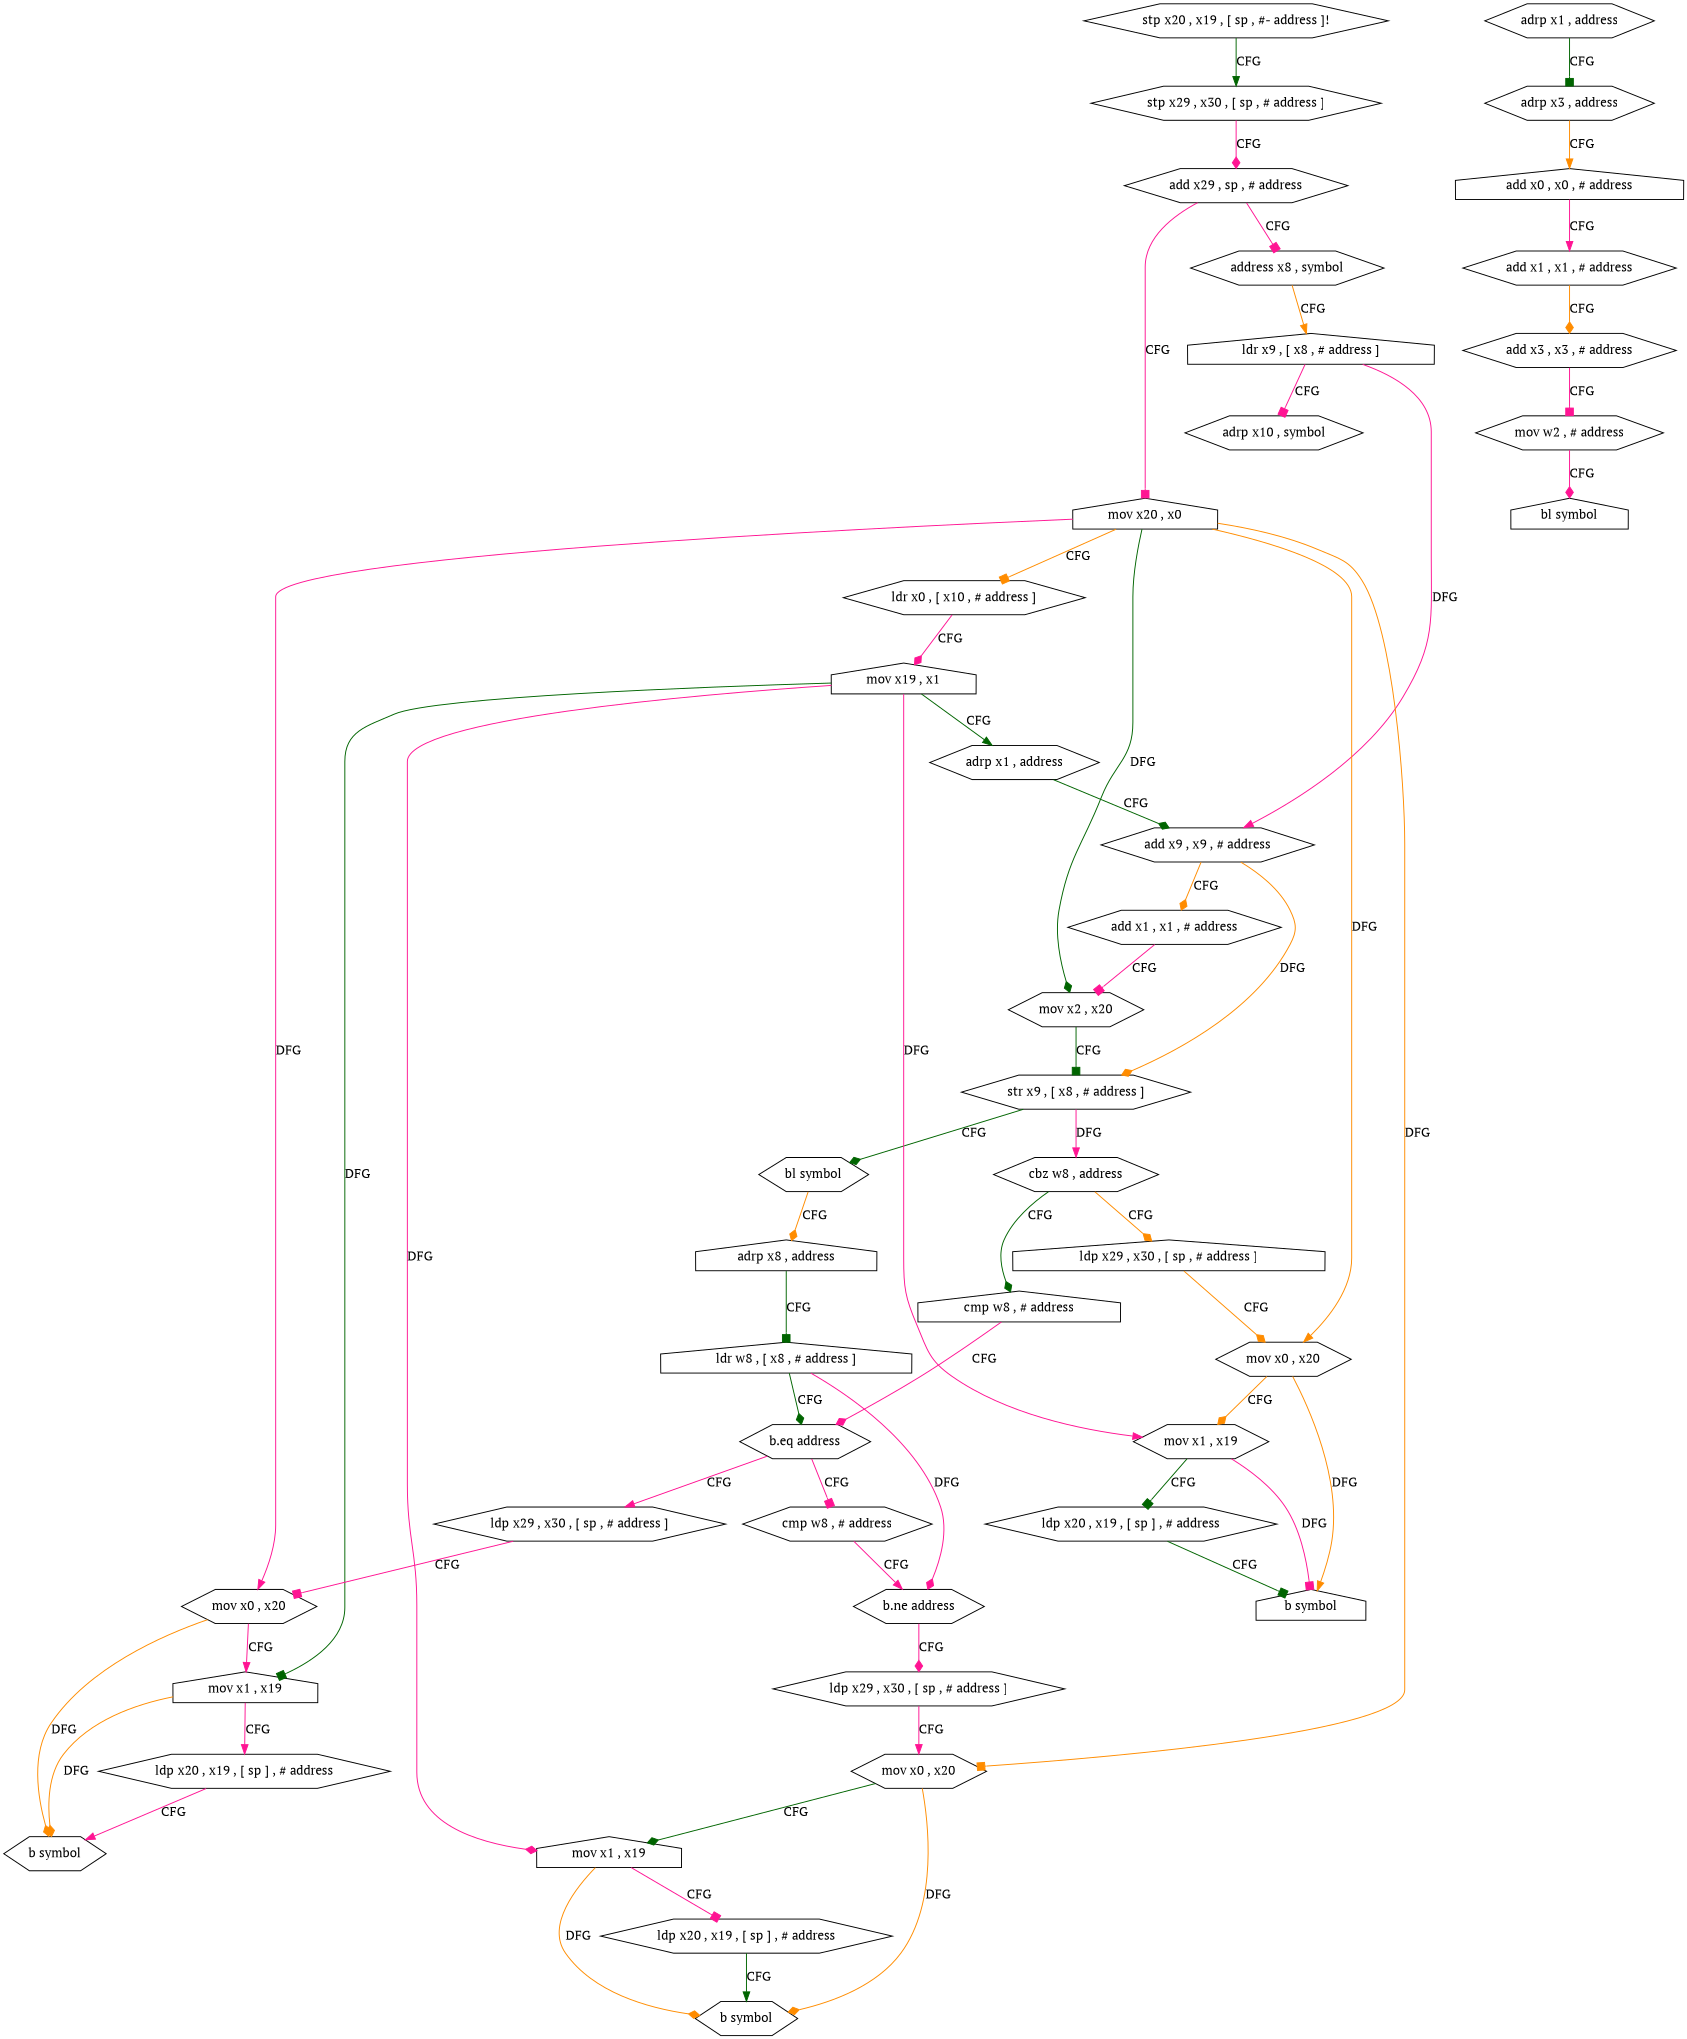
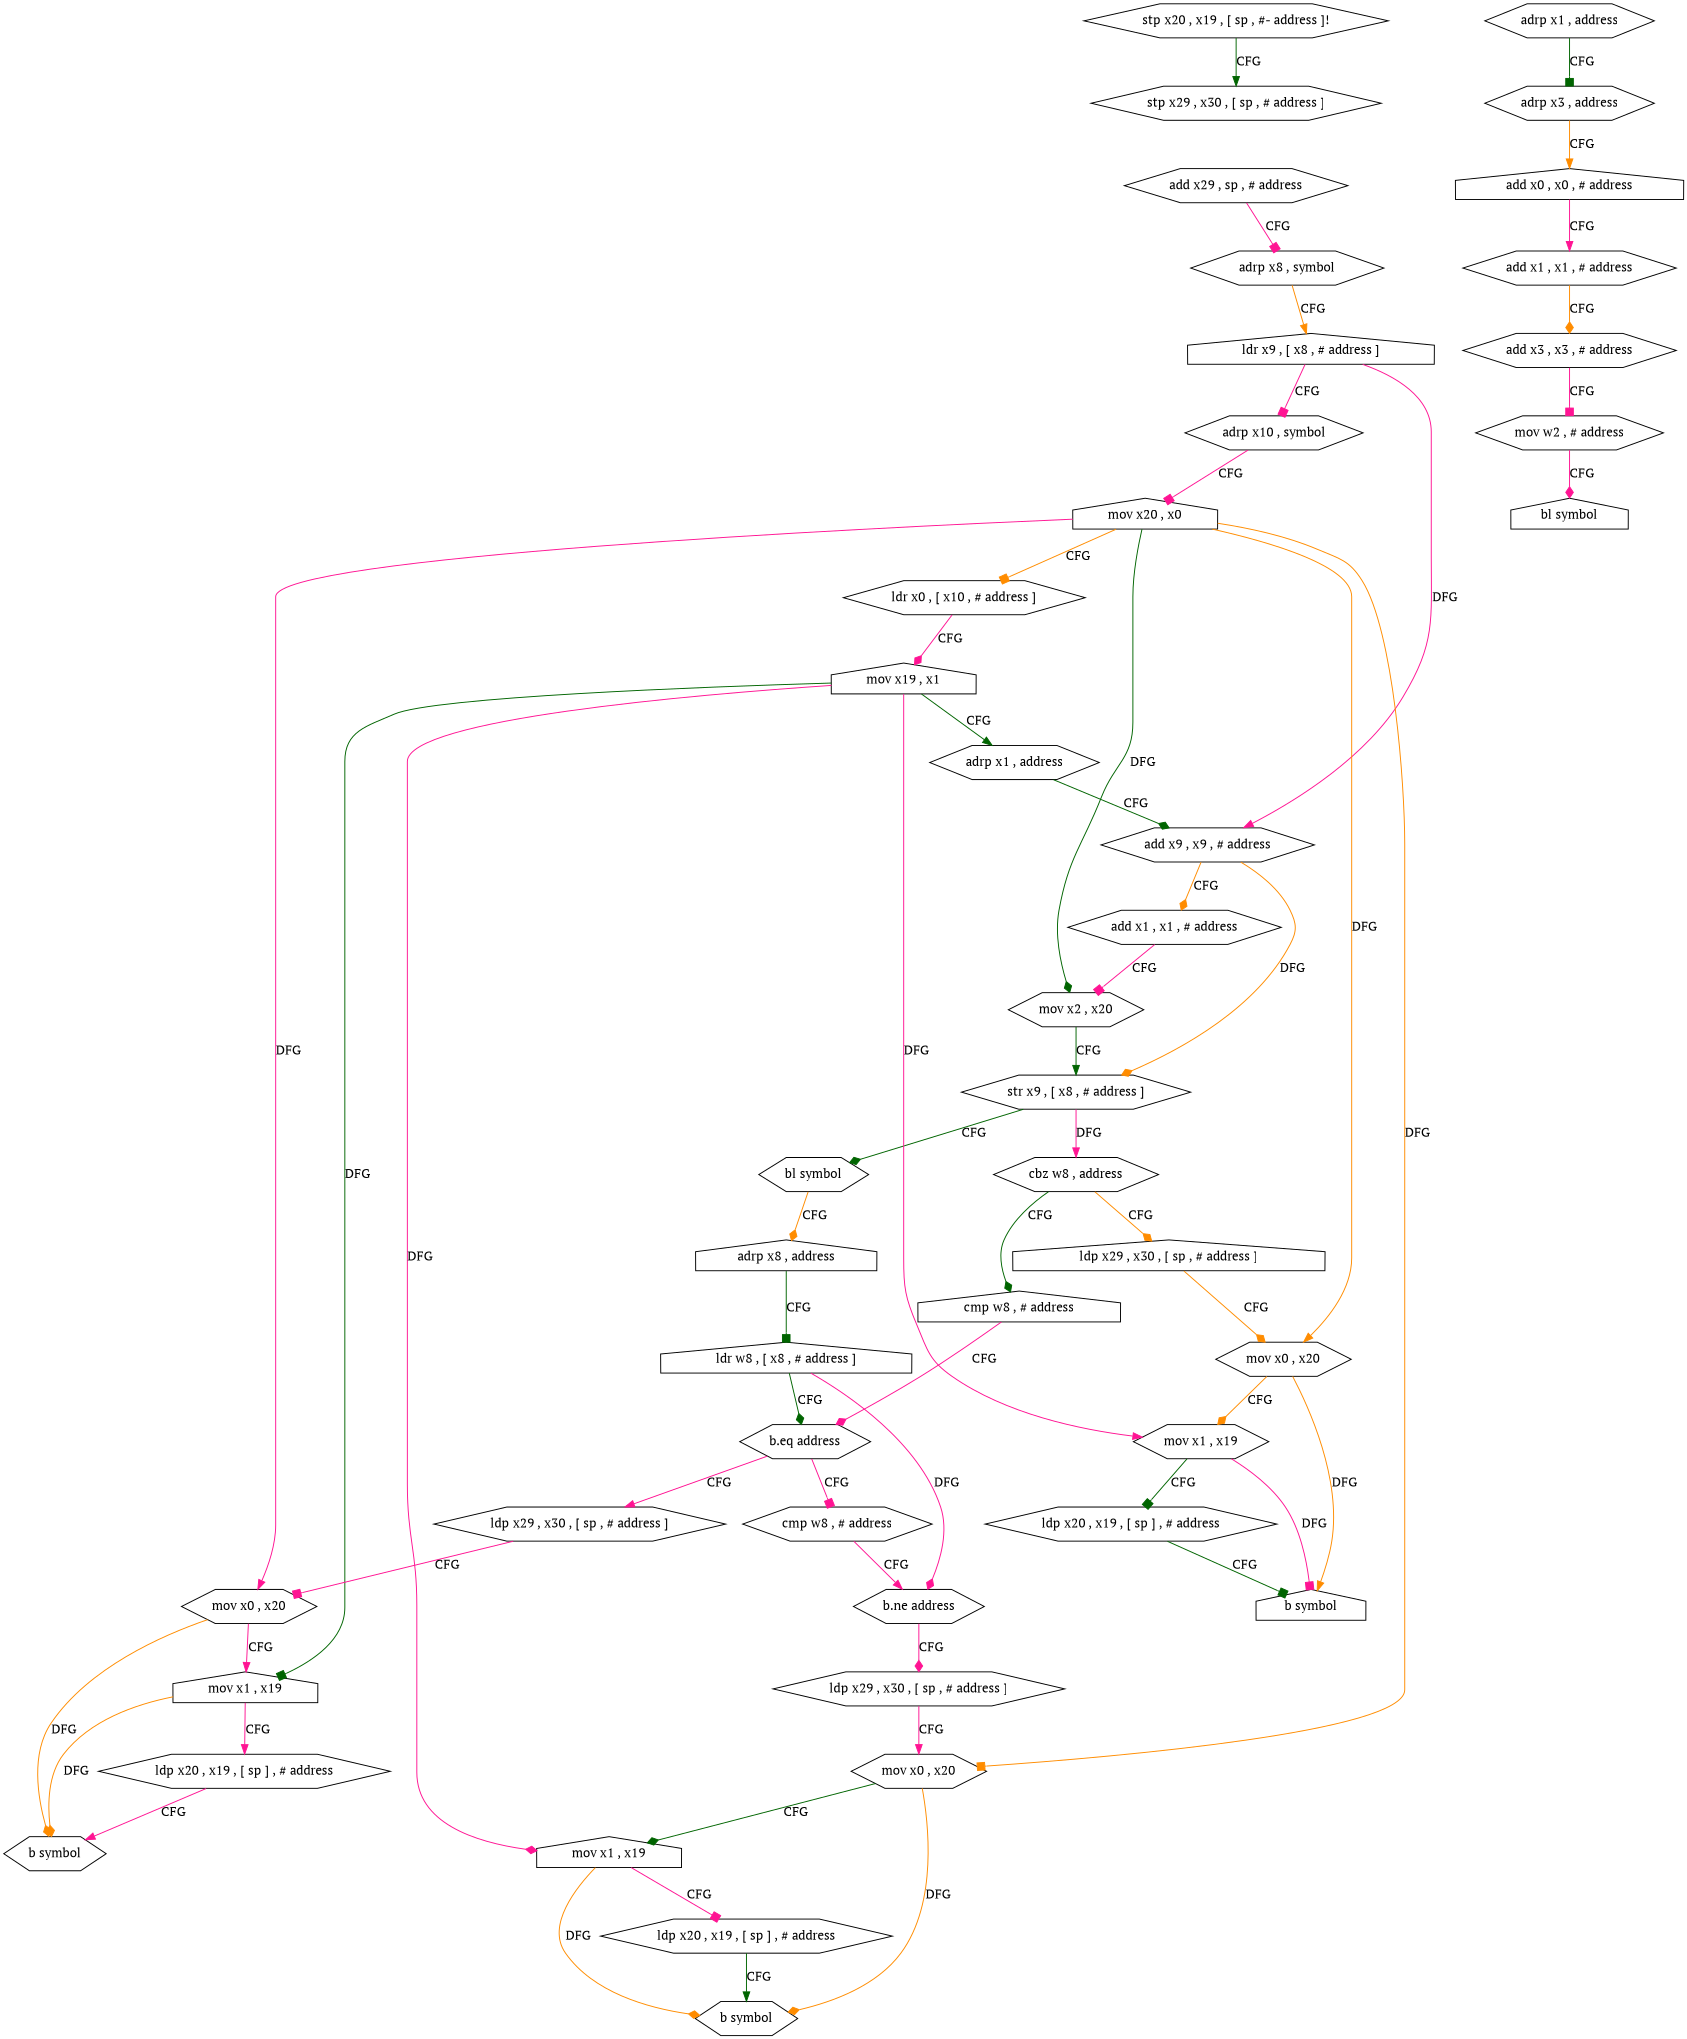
edge "stp x29 , x30 , [ sp , # address ]" -> "add x29 , sp , # address": removed, label "CFG"
node "address x8 , symbol": label "address x8 , symbol" -> "adrp x8 , symbol"
edge "add x29 , sp , # address" -> "mov x20 , x0": now "adrp x10 , symbol" -> "mov x20 , x0"
edge "mov x2 , x20" -> "str x9 , [ x8 , # address ]": arrowhead box -> normal
